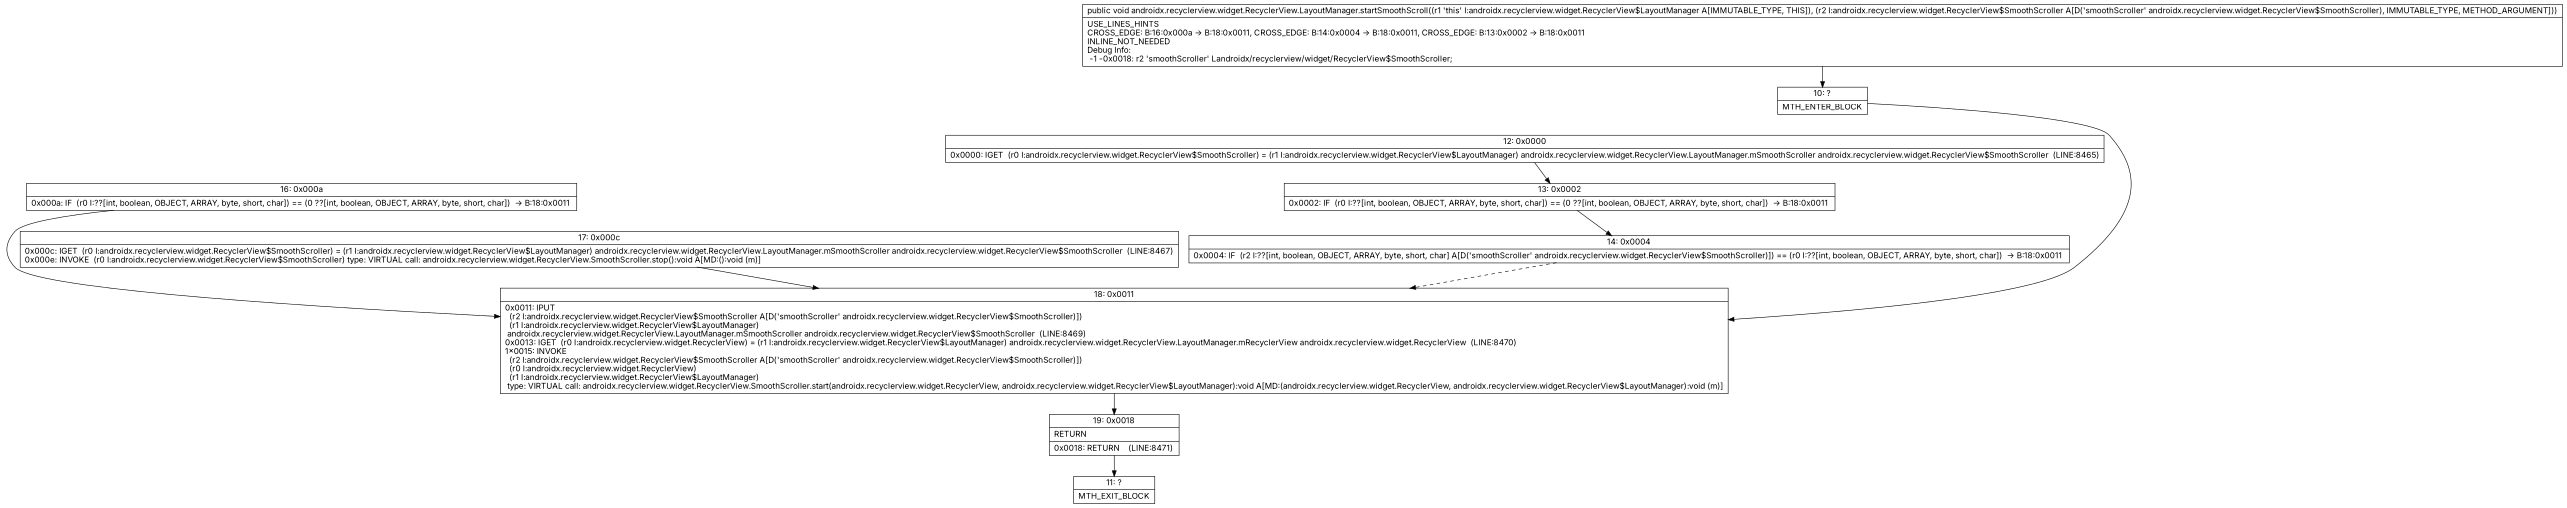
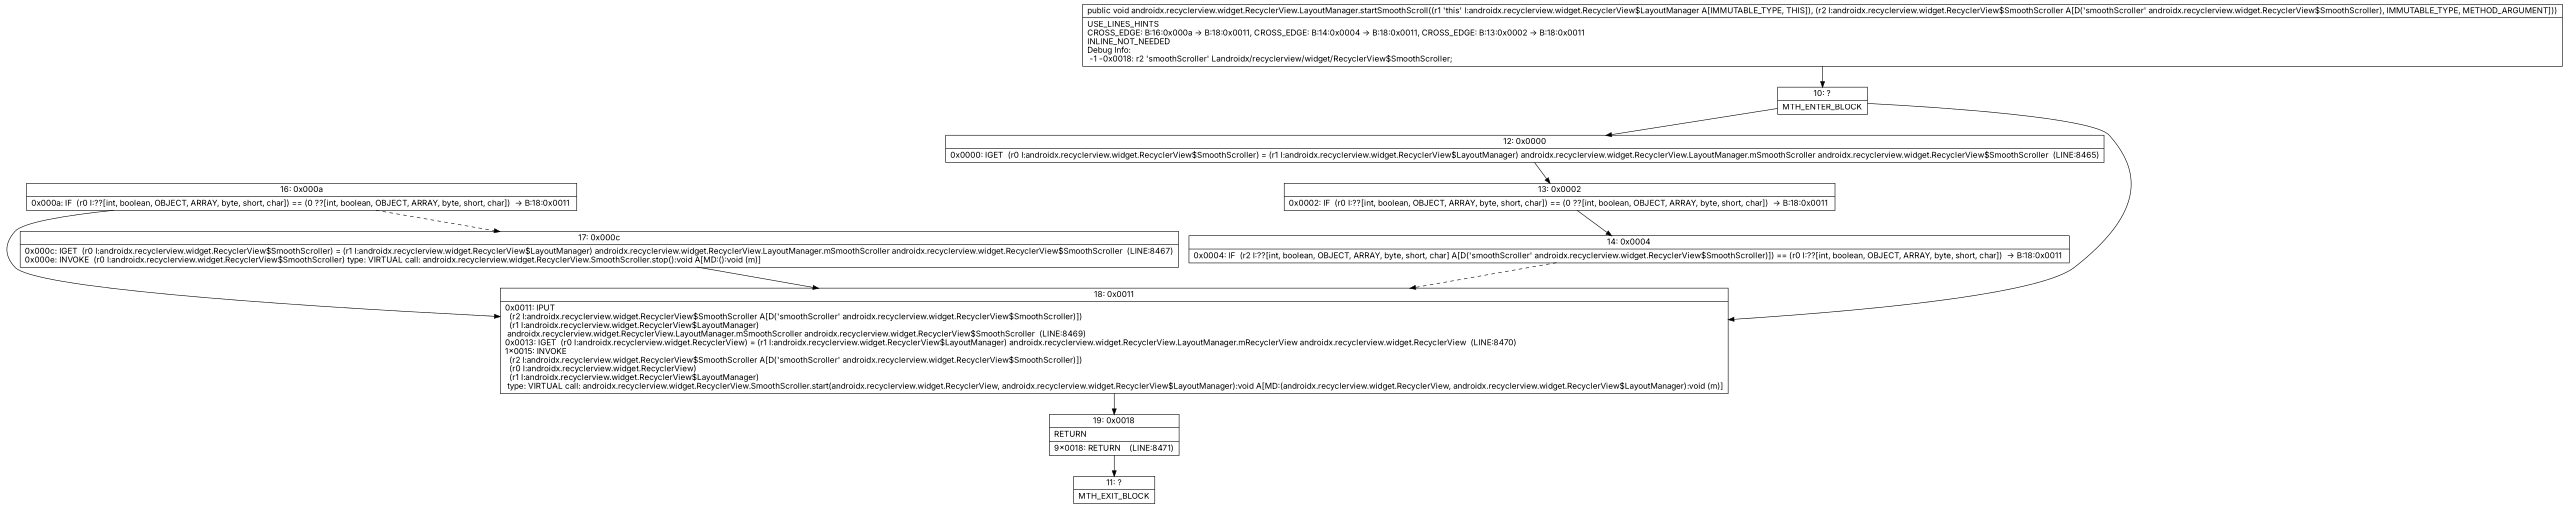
edge "10: ?" -> "12: 0x0000": added
edge "16: 0x000a" -> "17: 0x000c": added
node "19: 0x0018": text "0x0018: RETURN    (LINE:8471)" -> "9x0018: RETURN    (LINE:8471)"
